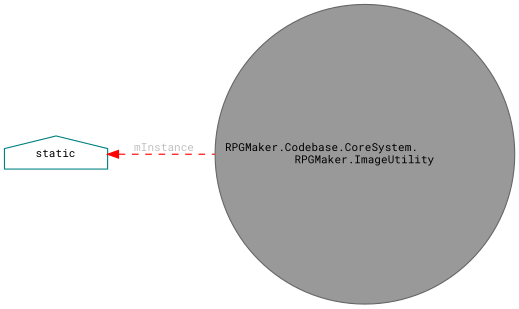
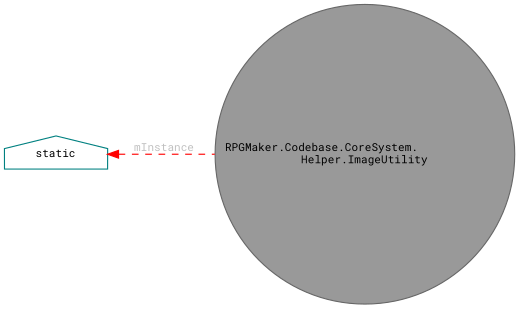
node "RPGMaker.Codebase.CoreSystem. RPGMaker.ImageUtility": label "RPGMaker.Codebase.CoreSystem. RPGMaker.ImageUtility" -> "RPGMaker.Codebase.CoreSystem. Helper.ImageUtility"
